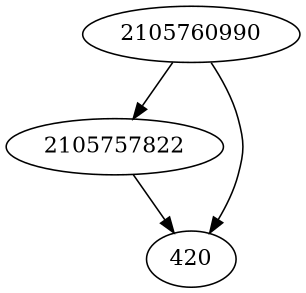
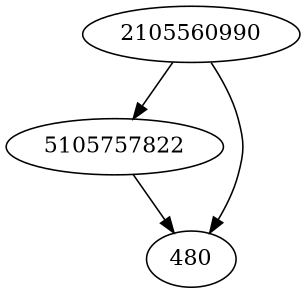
node "2105760990": label "2105760990" -> "2105560990"
node "2105757822": label "2105757822" -> "5105757822"
node "420": label "420" -> "480"
